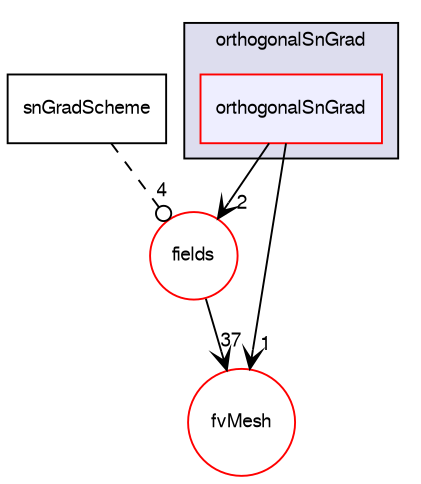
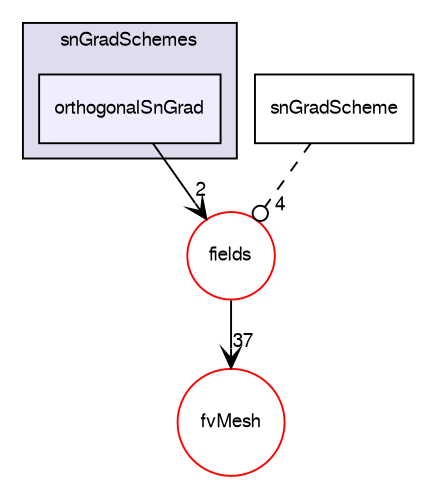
cluster "orthogonalSnGrad": label "orthogonalSnGrad" -> "snGradSchemes"
node "orthogonalSnGrad": color red -> black
edge "orthogonalSnGrad" -> "fvMesh": removed
